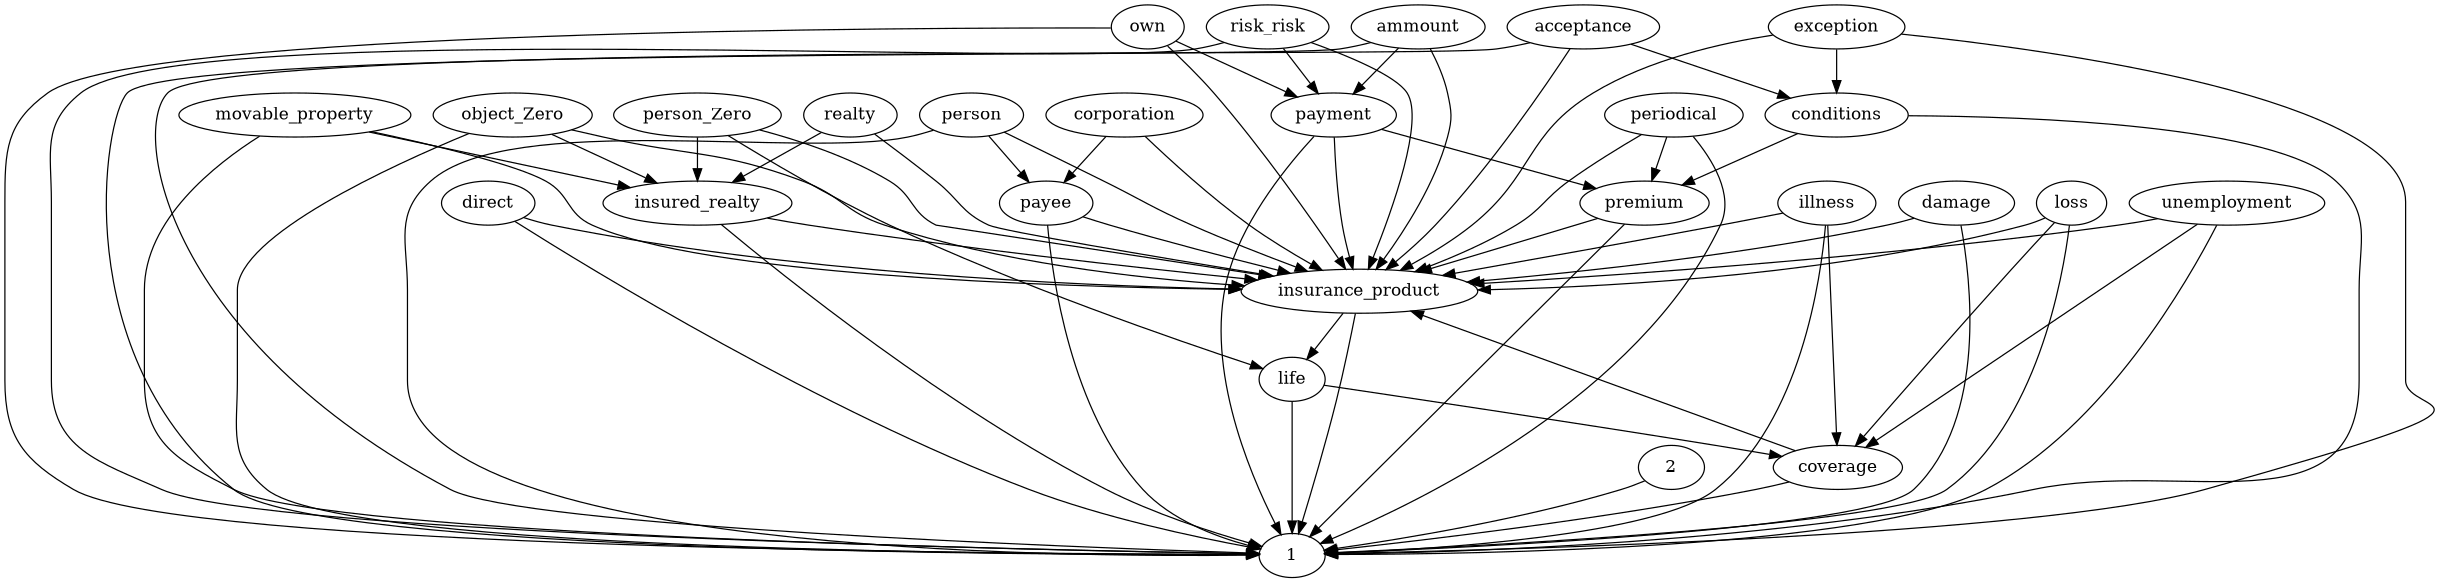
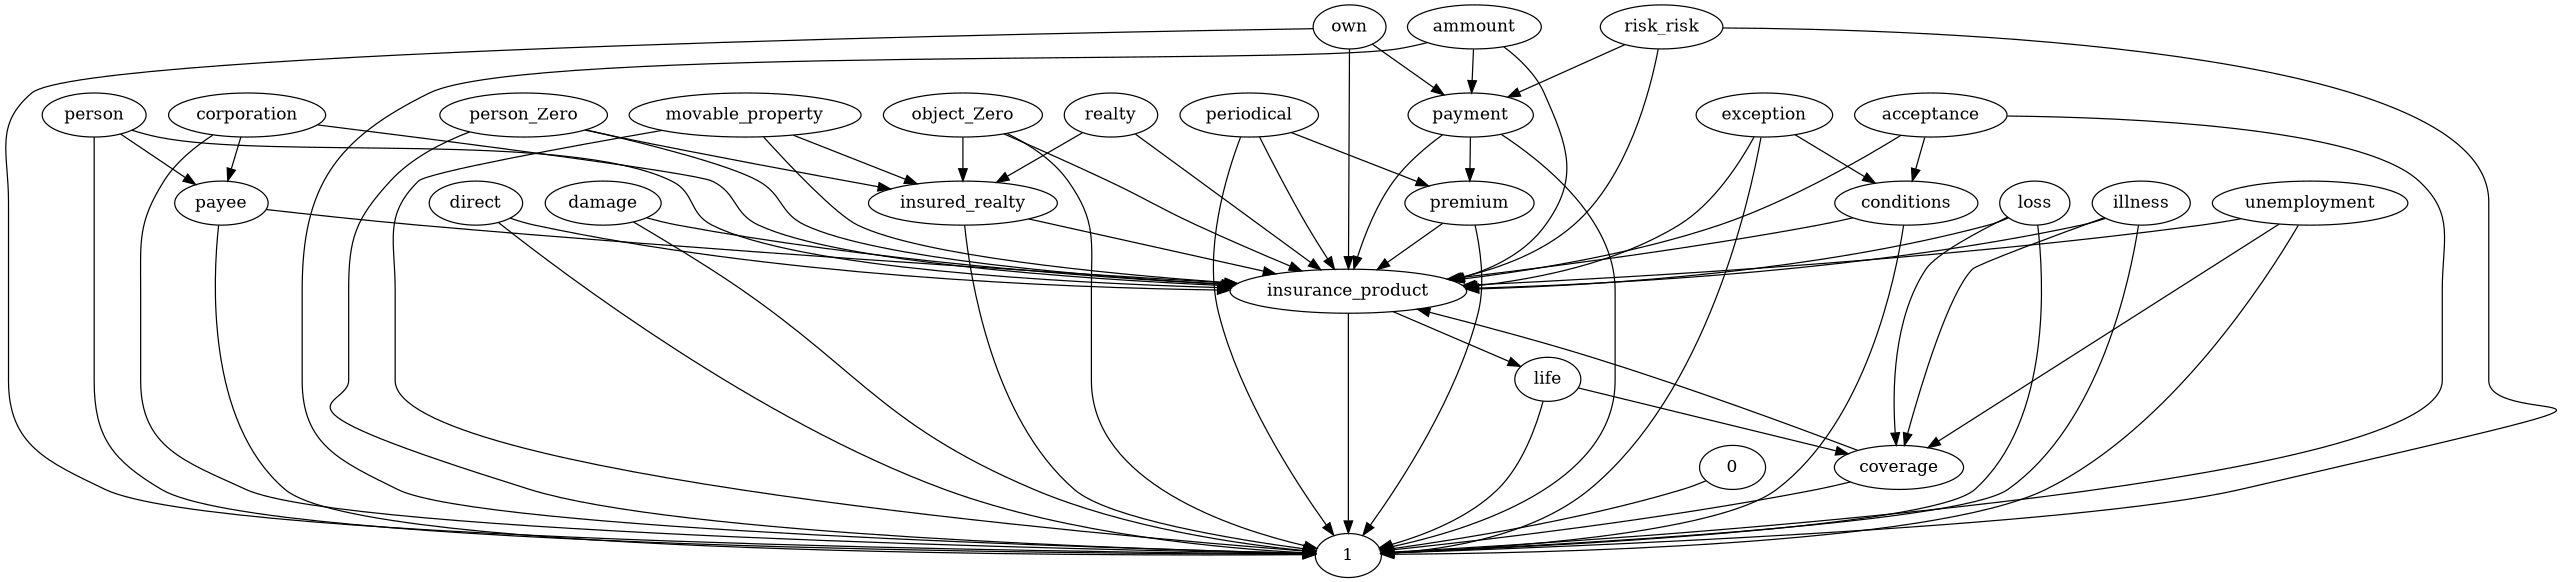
edge "conditions" -> "premium": now "conditions" -> "insurance_product"
edge "person_Zero" -> "life": now "person_Zero" -> "1"
node "2": label "2" -> "0"
edge "corporation" -> "1": added
